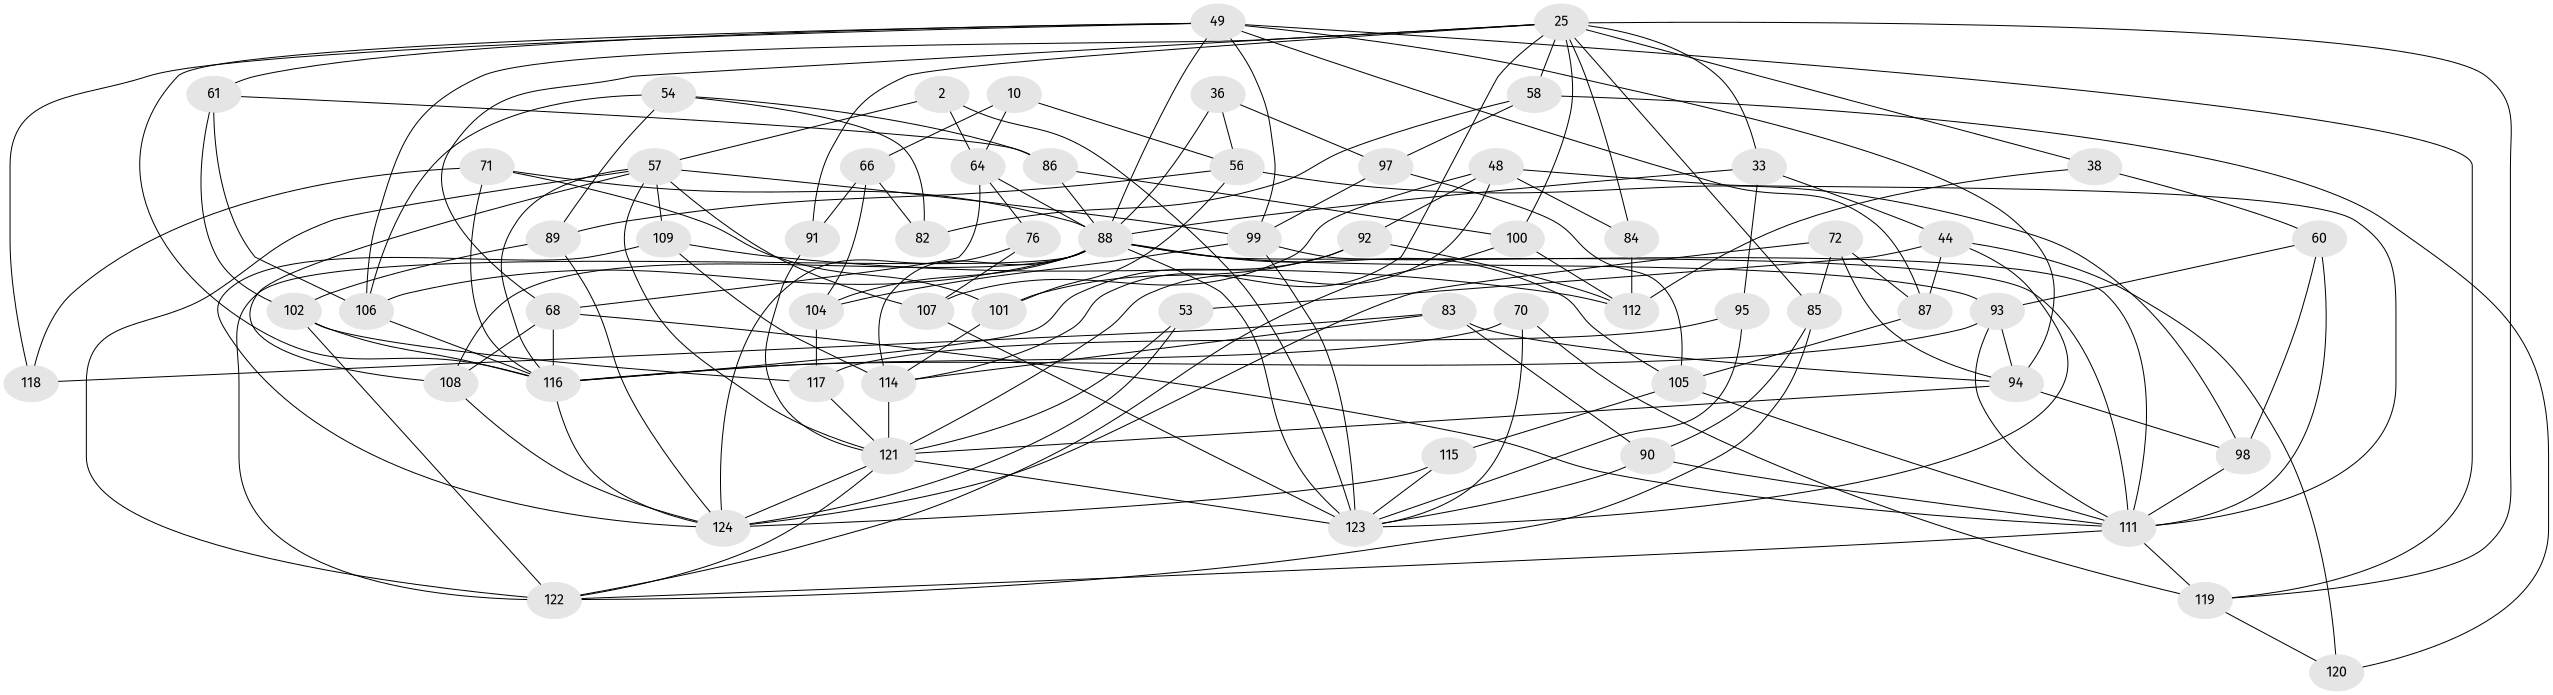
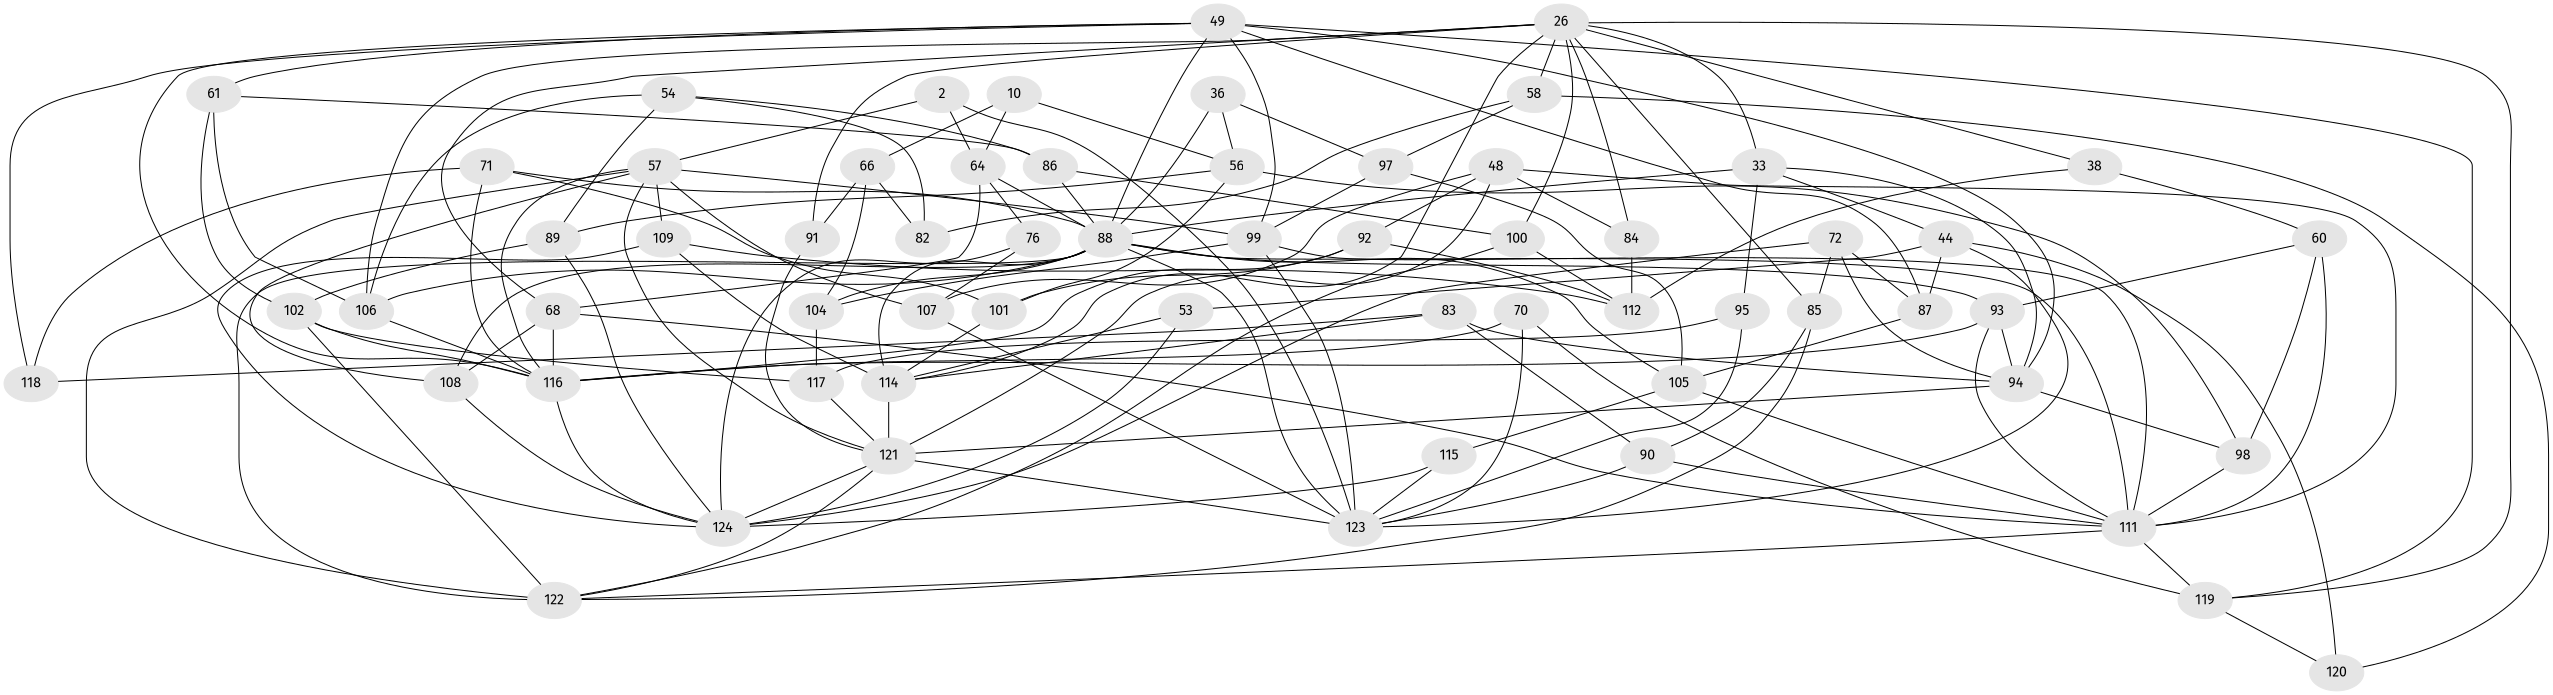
node "25": label "25" -> "26"
edge "33" -- "94": added
edge "53" -- "121": now "53" -- "114"
